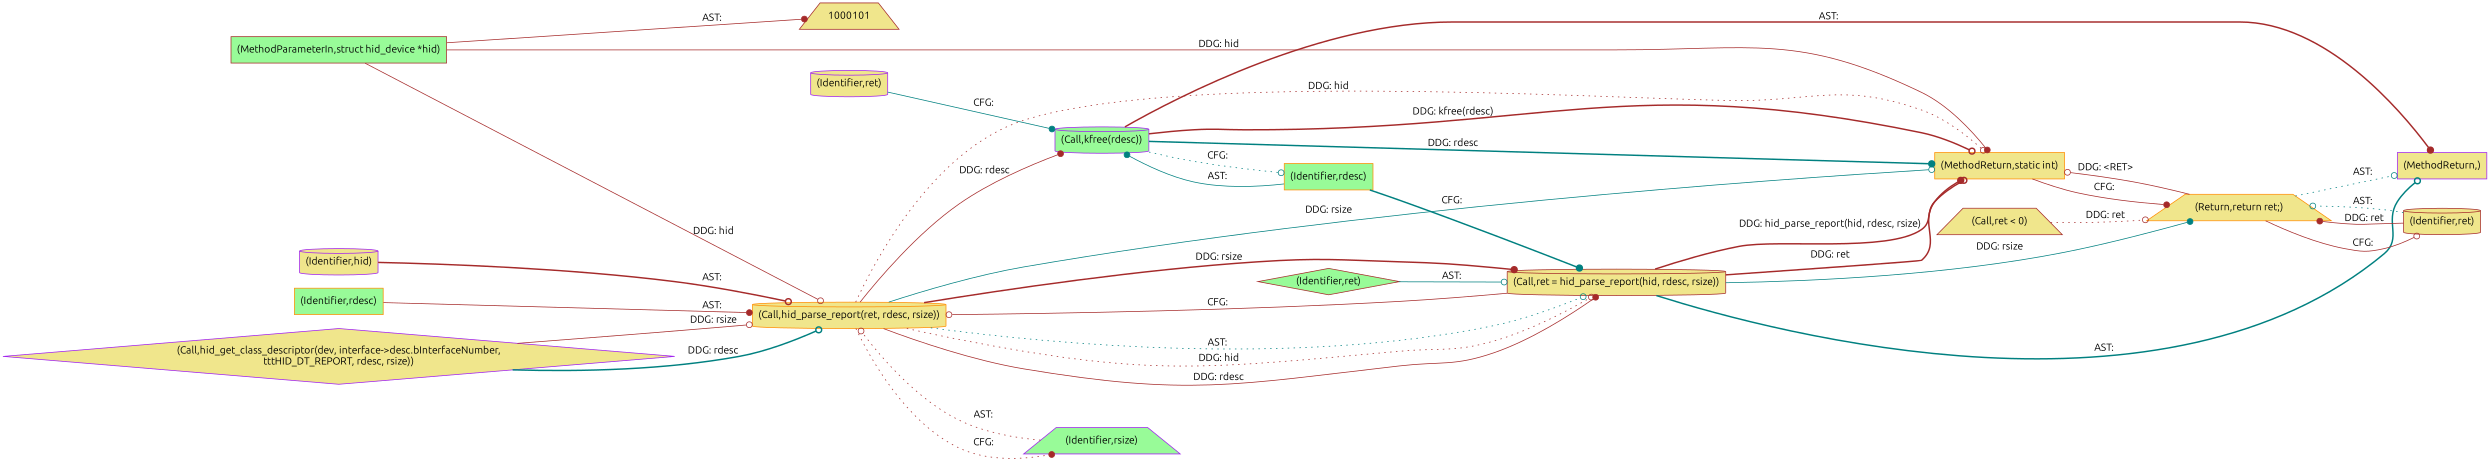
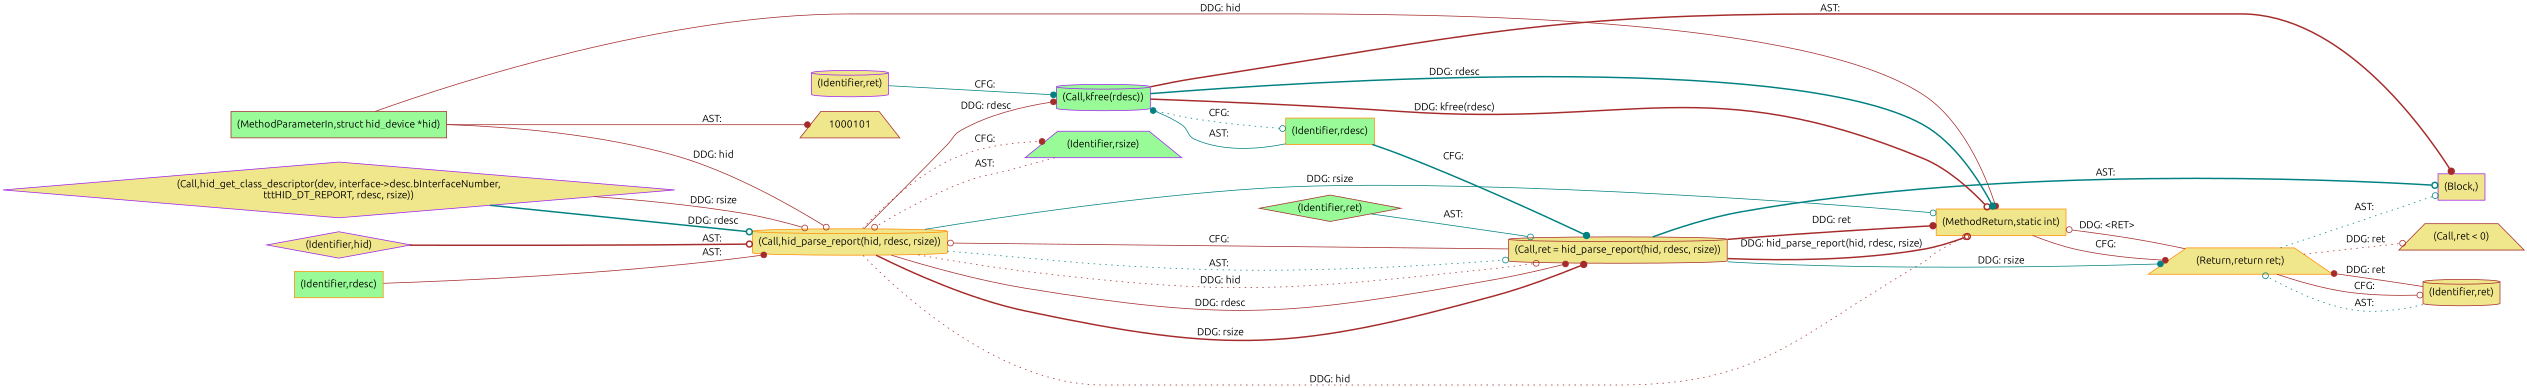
node "(MethodReturn,)": label "(MethodReturn,)" -> "(Block,)"
edge "(Call,ret < 0)" -> "(Return,return ret;)": reversed
node "(Identifier,hid)": shape cylinder -> diamond
node "(Call,hid_parse_report(ret, rdesc, rsize))": label "(Call,hid_parse_report(ret, rdesc, rsize))" -> "(Call,hid_parse_report(hid, rdesc, rsize))"
